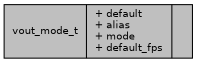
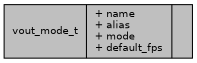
node "vout_mode_t": text "+ default" -> "+ name"
